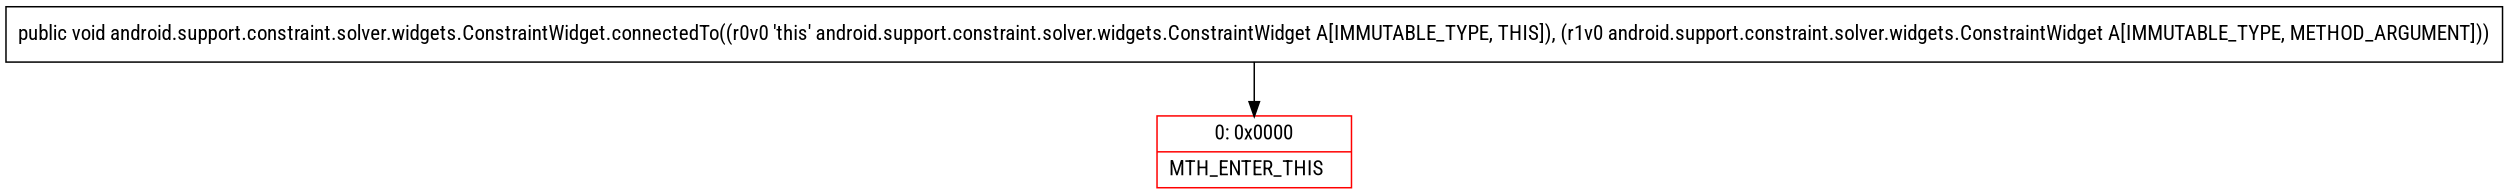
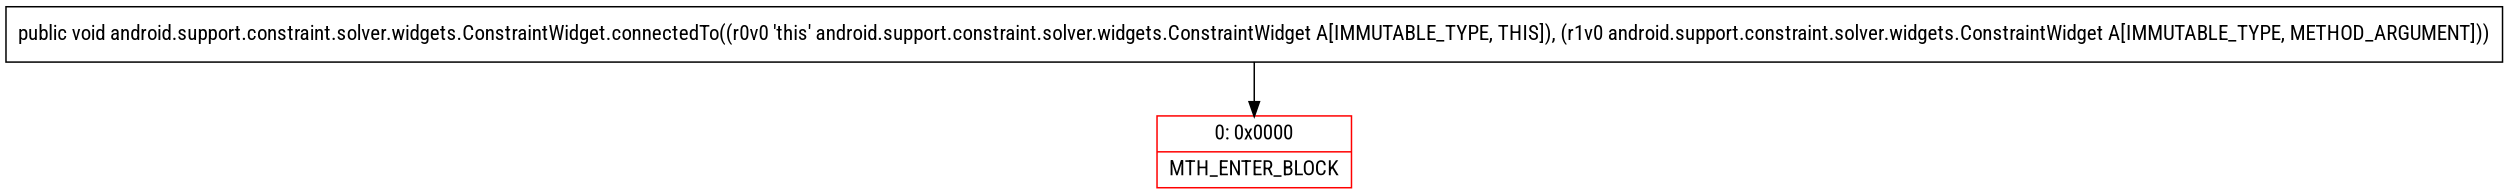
node "0: 0x0000": text "MTH_ENTER_THIS" -> "MTH_ENTER_BLOCK"
